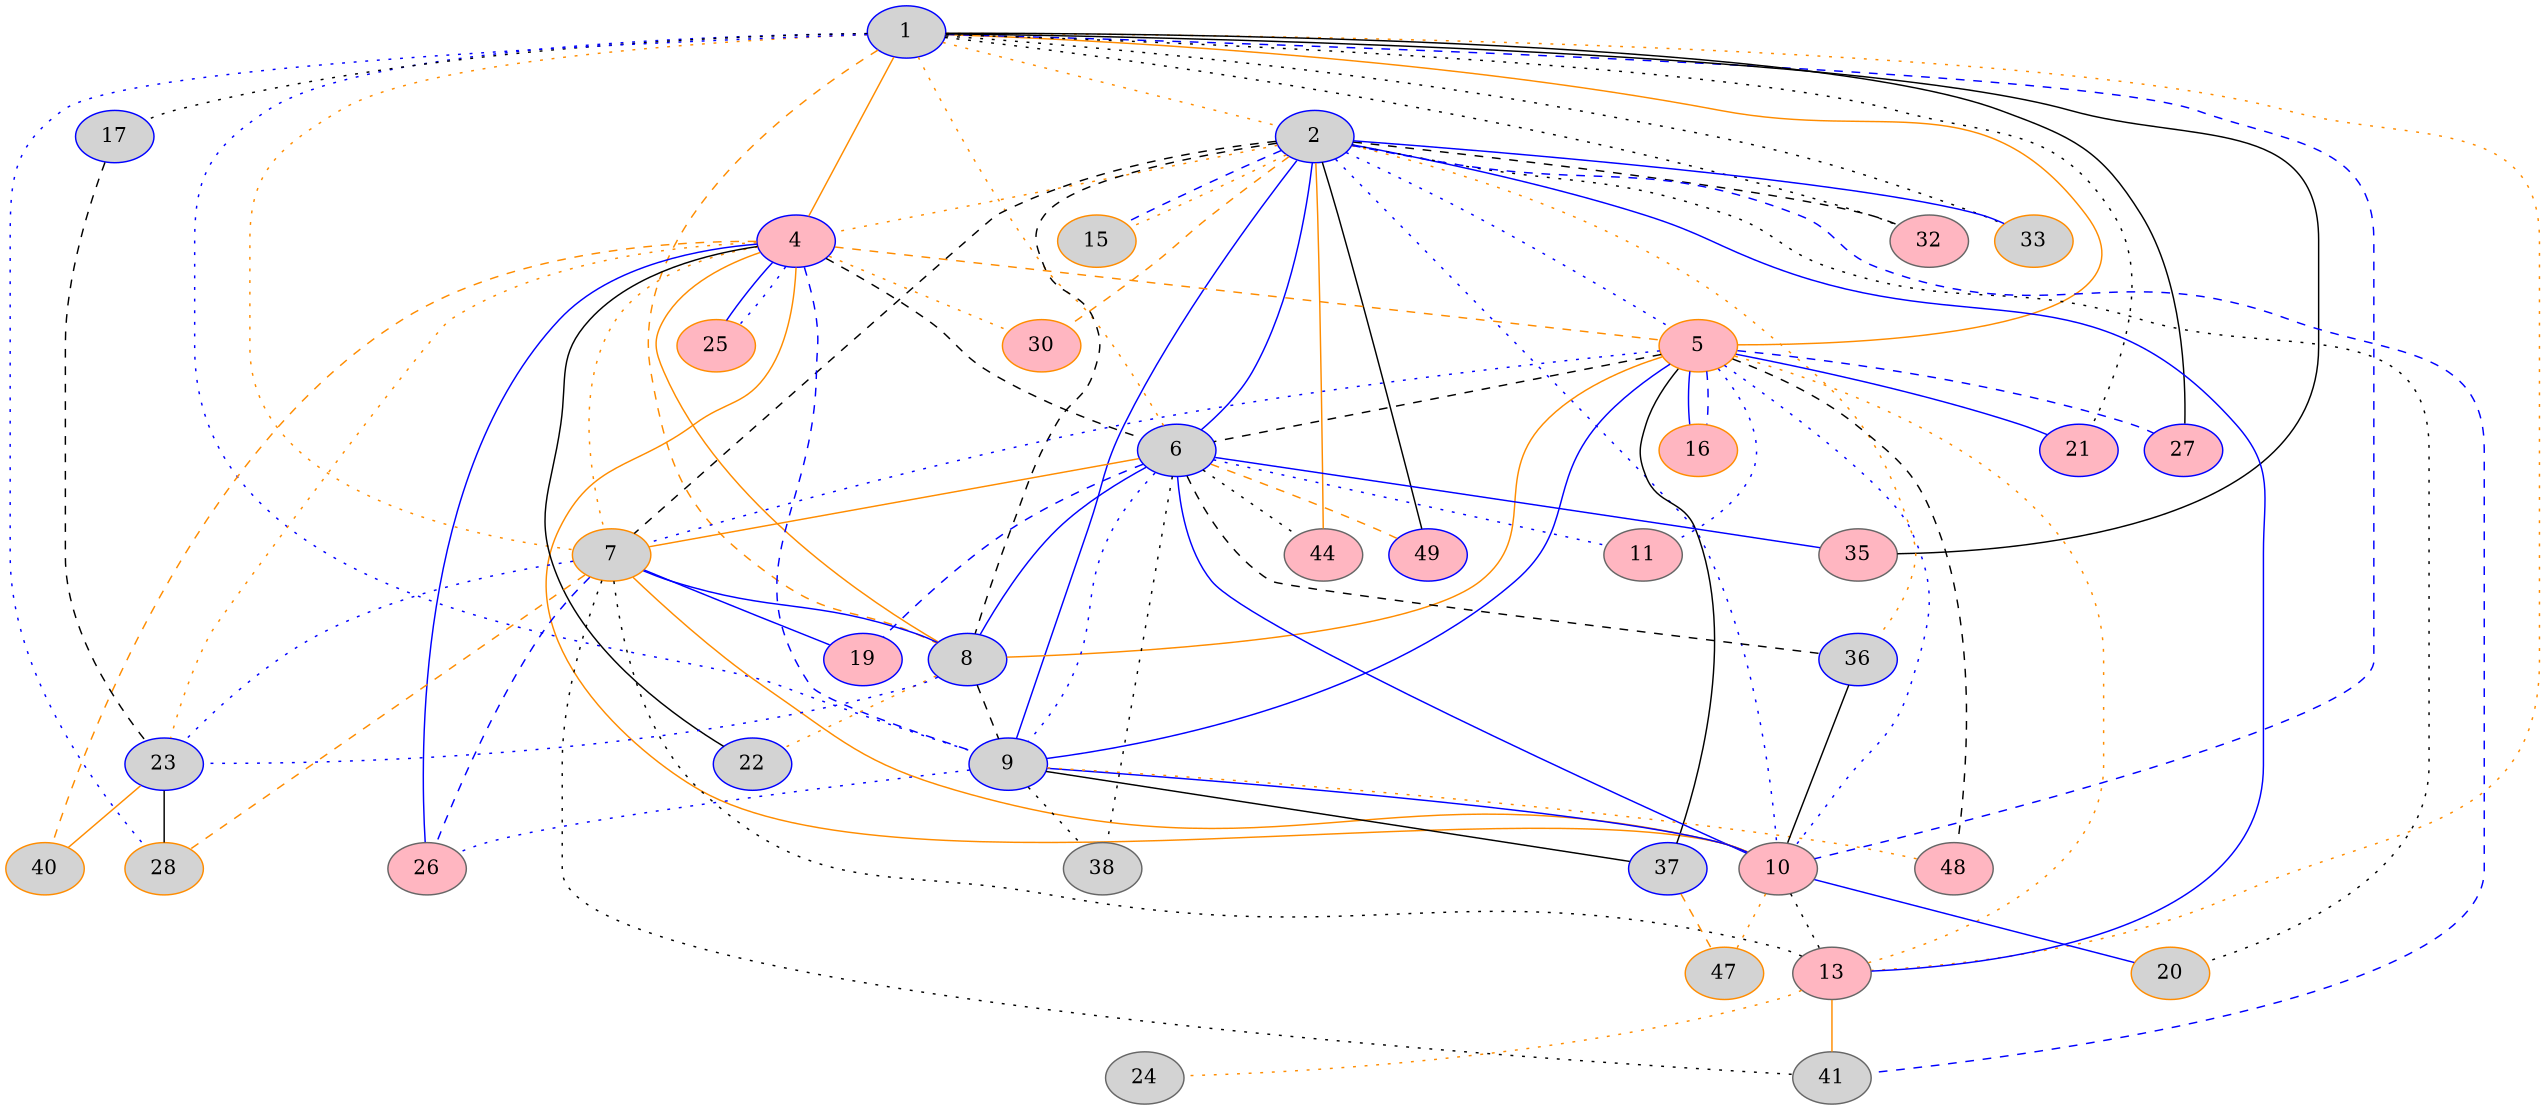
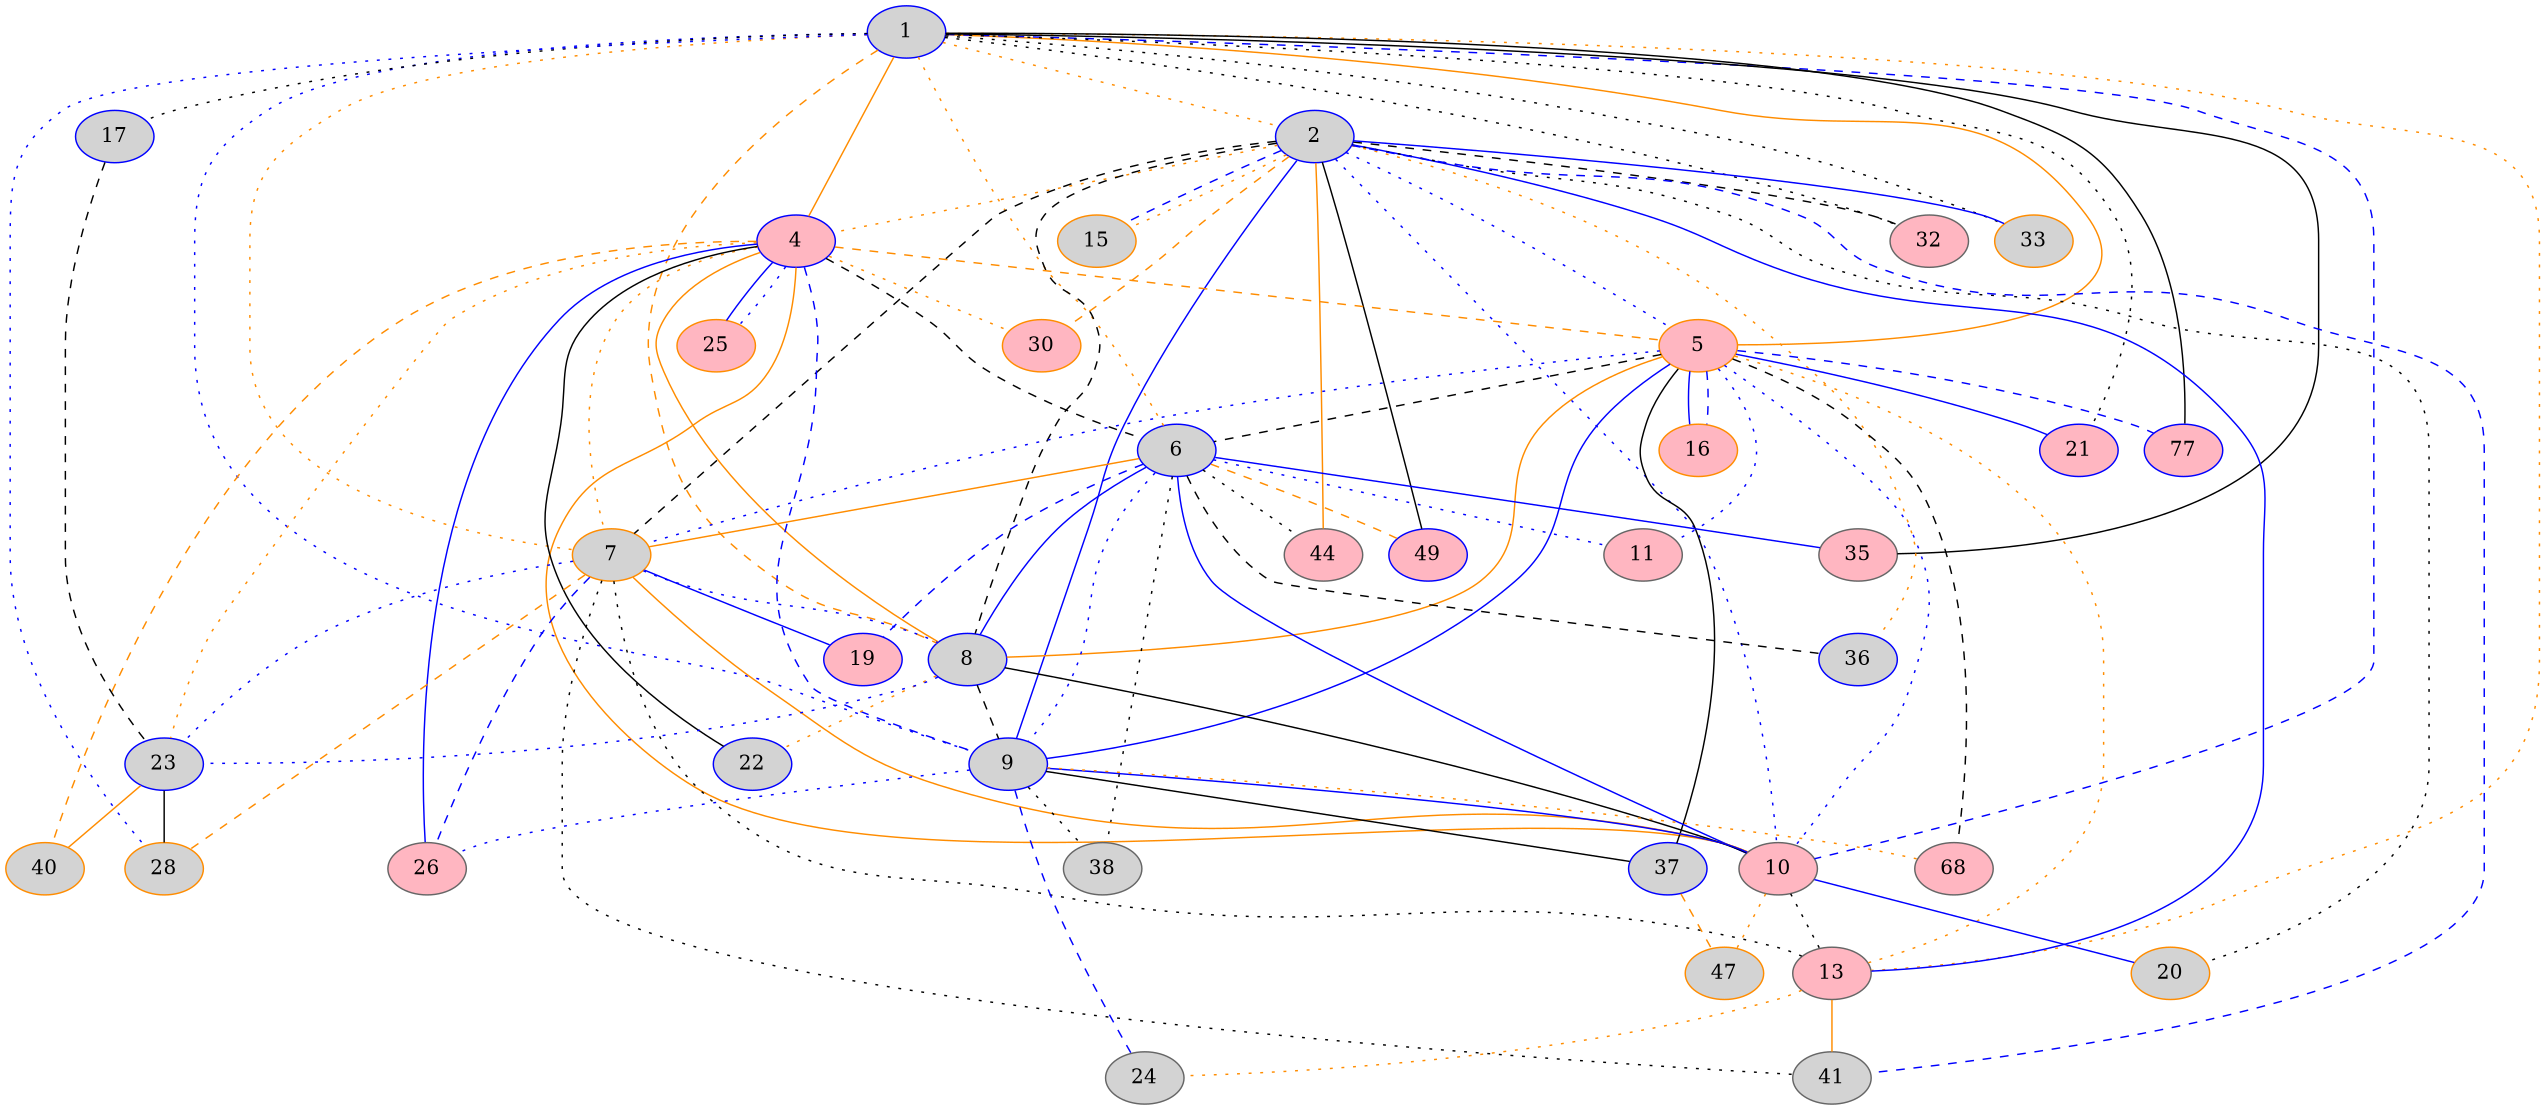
edge "2" -- "6": removed
node "27": label "27" -> "77"
edge "7" -- "8": style solid -> dotted
edge "36" -- "10": now "8" -- "10"
node "48": label "48" -> "68"
edge "9" -- "24": added
